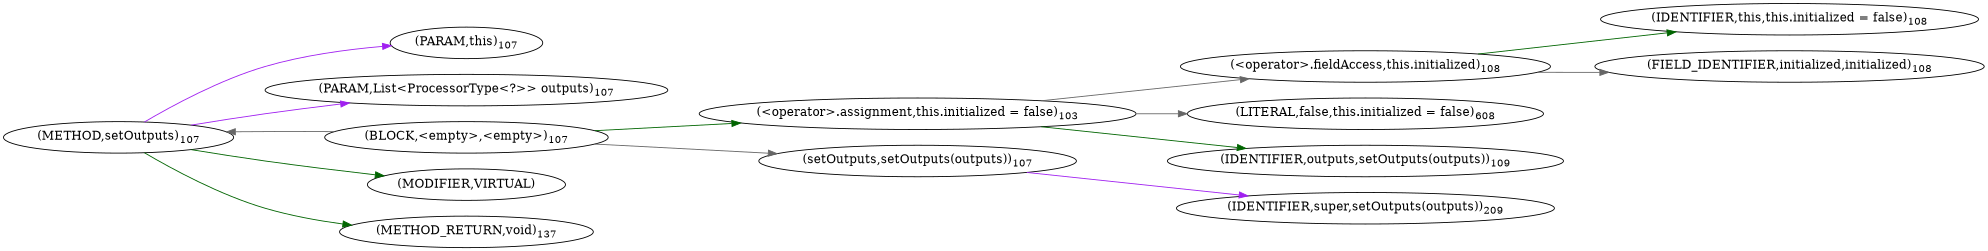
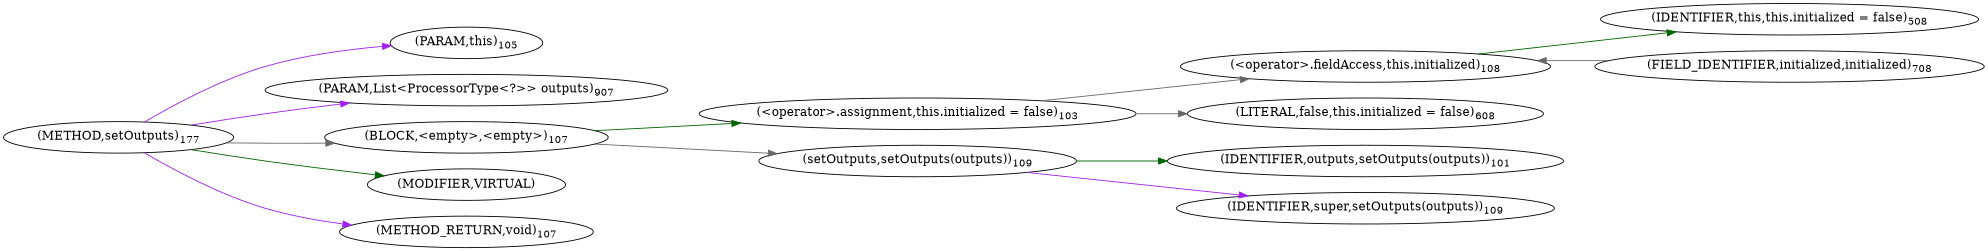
node "(IDENTIFIER,this,this.initialized = false)": text "108" -> "508"
node "(PARAM,this)": text "107" -> "105"
node "(FIELD_IDENTIFIER,initialized,initialized)": text "108" -> "708"
edge "(<operator>.fieldAccess,this.initialized)" -> "(FIELD_IDENTIFIER,initialized,initialized)": reversed
node "(PARAM,List<ProcessorType<?>> outputs)": text "107" -> "907"
edge "(BLOCK,<empty>,<empty>)" -> "(METHOD,setOutputs)": reversed
node "(METHOD,setOutputs)": text "107" -> "177"
edge "(<operator>.assignment,this.initialized = false)" -> "(IDENTIFIER,outputs,setOutputs(outputs))": now "(setOutputs,setOutputs(outputs))" -> "(IDENTIFIER,outputs,setOutputs(outputs))"
node "(setOutputs,setOutputs(outputs))": text "107" -> "109"
node "(IDENTIFIER,outputs,setOutputs(outputs))": text "109" -> "101"
edge "(METHOD,setOutputs)" -> "(METHOD_RETURN,void)": color darkgreen -> purple
node "(IDENTIFIER,super,setOutputs(outputs))": text "209" -> "109"
node "(METHOD_RETURN,void)": text "137" -> "107"
